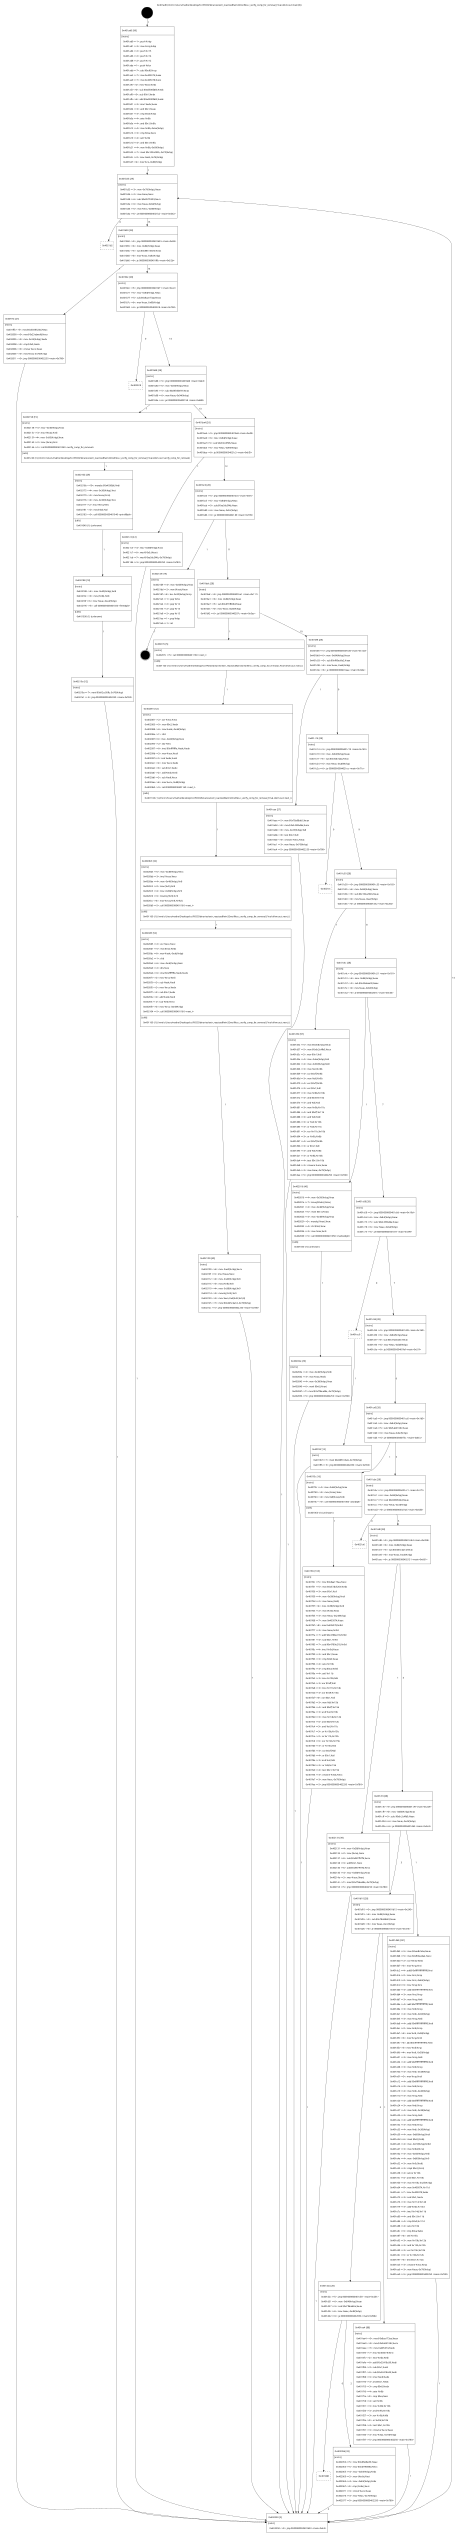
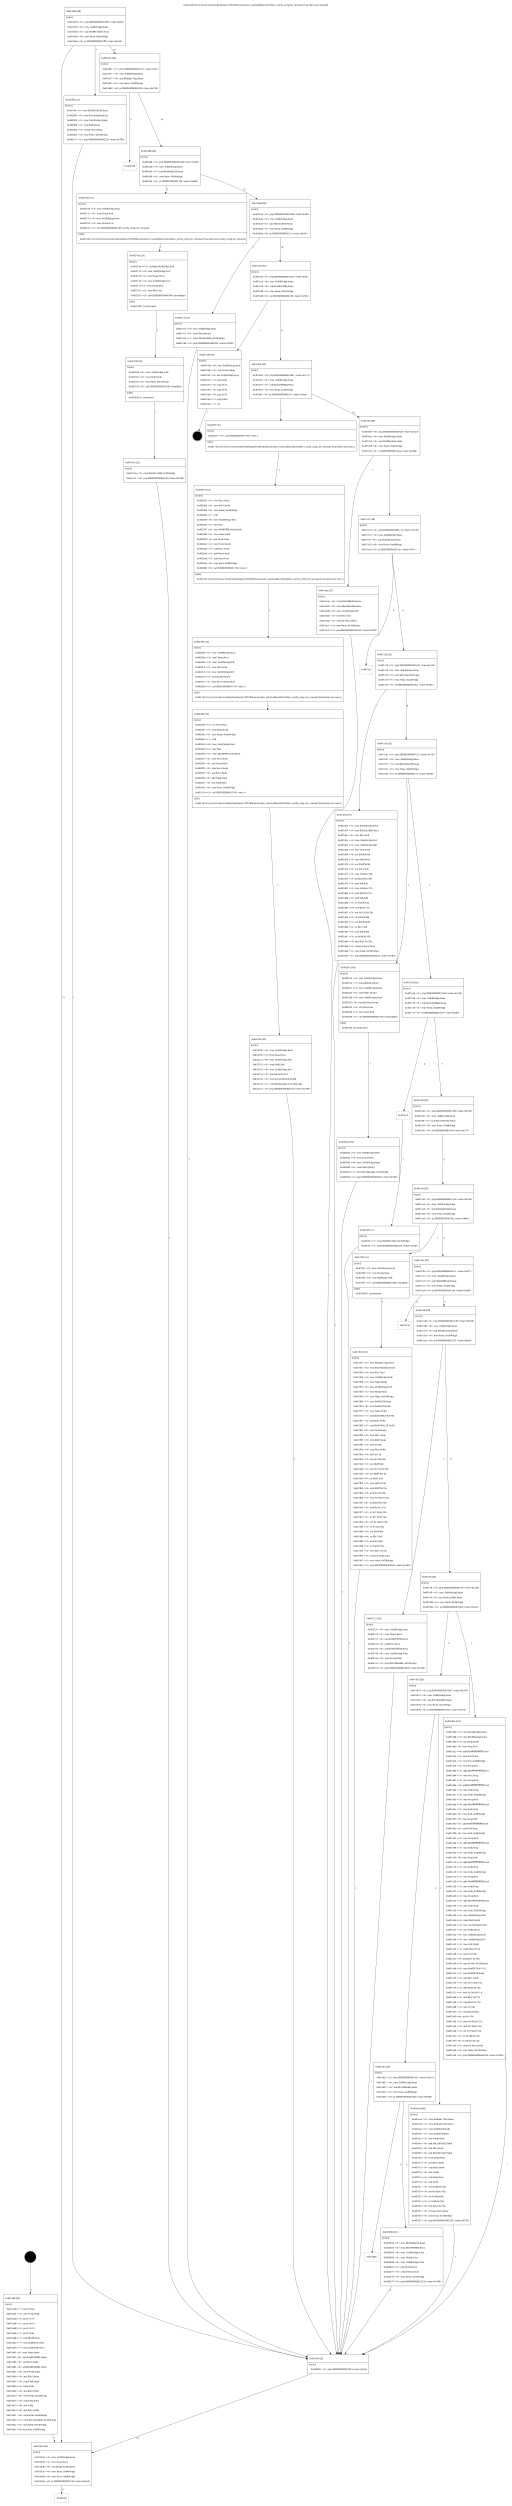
edge "0x401b33 [29]" -> "0x401b50 [28]": reversed
